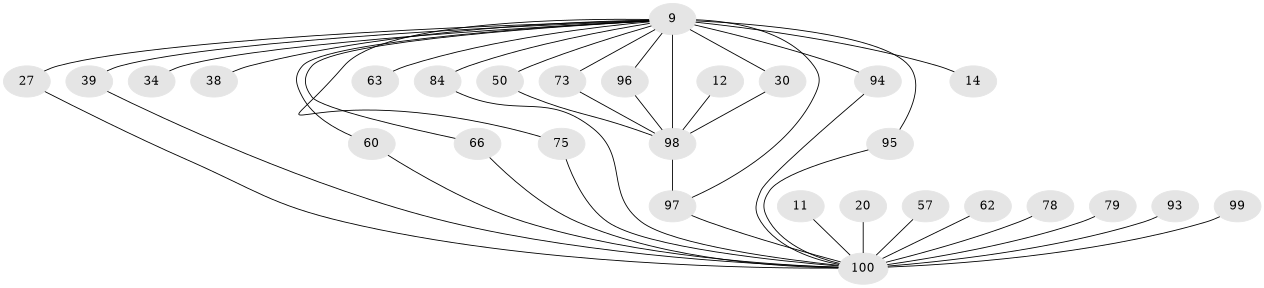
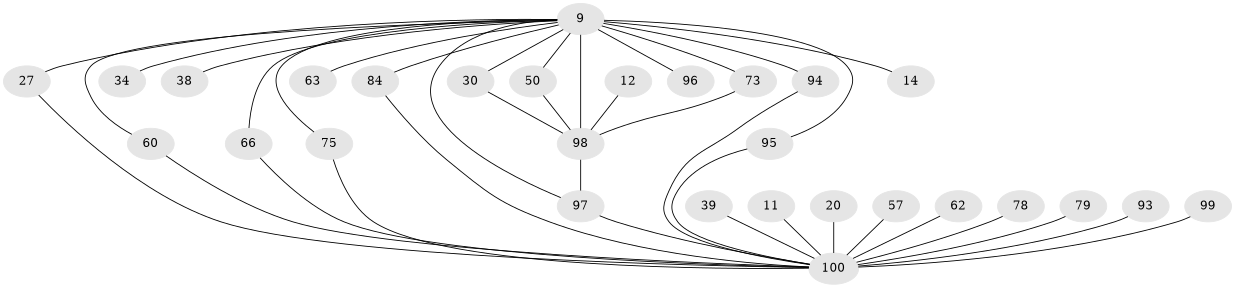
edge "9" -- "39": removed
edge "96" -- "98": removed
